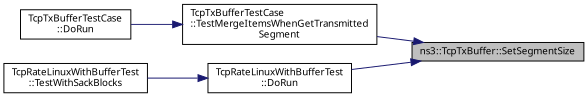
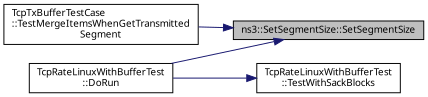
node "TcpTxBufferTestCase ::DoRun": removed
node "ns3::TcpTxBuffer::SetSegmentSize": label "ns3::TcpTxBuffer::SetSegmentSize" -> "ns3::SetSegmentSize::SetSegmentSize"
edge "TcpRateLinuxWithBufferTest ::TestWithSackBlocks" -> "TcpRateLinuxWithBufferTest ::DoRun": reversed
